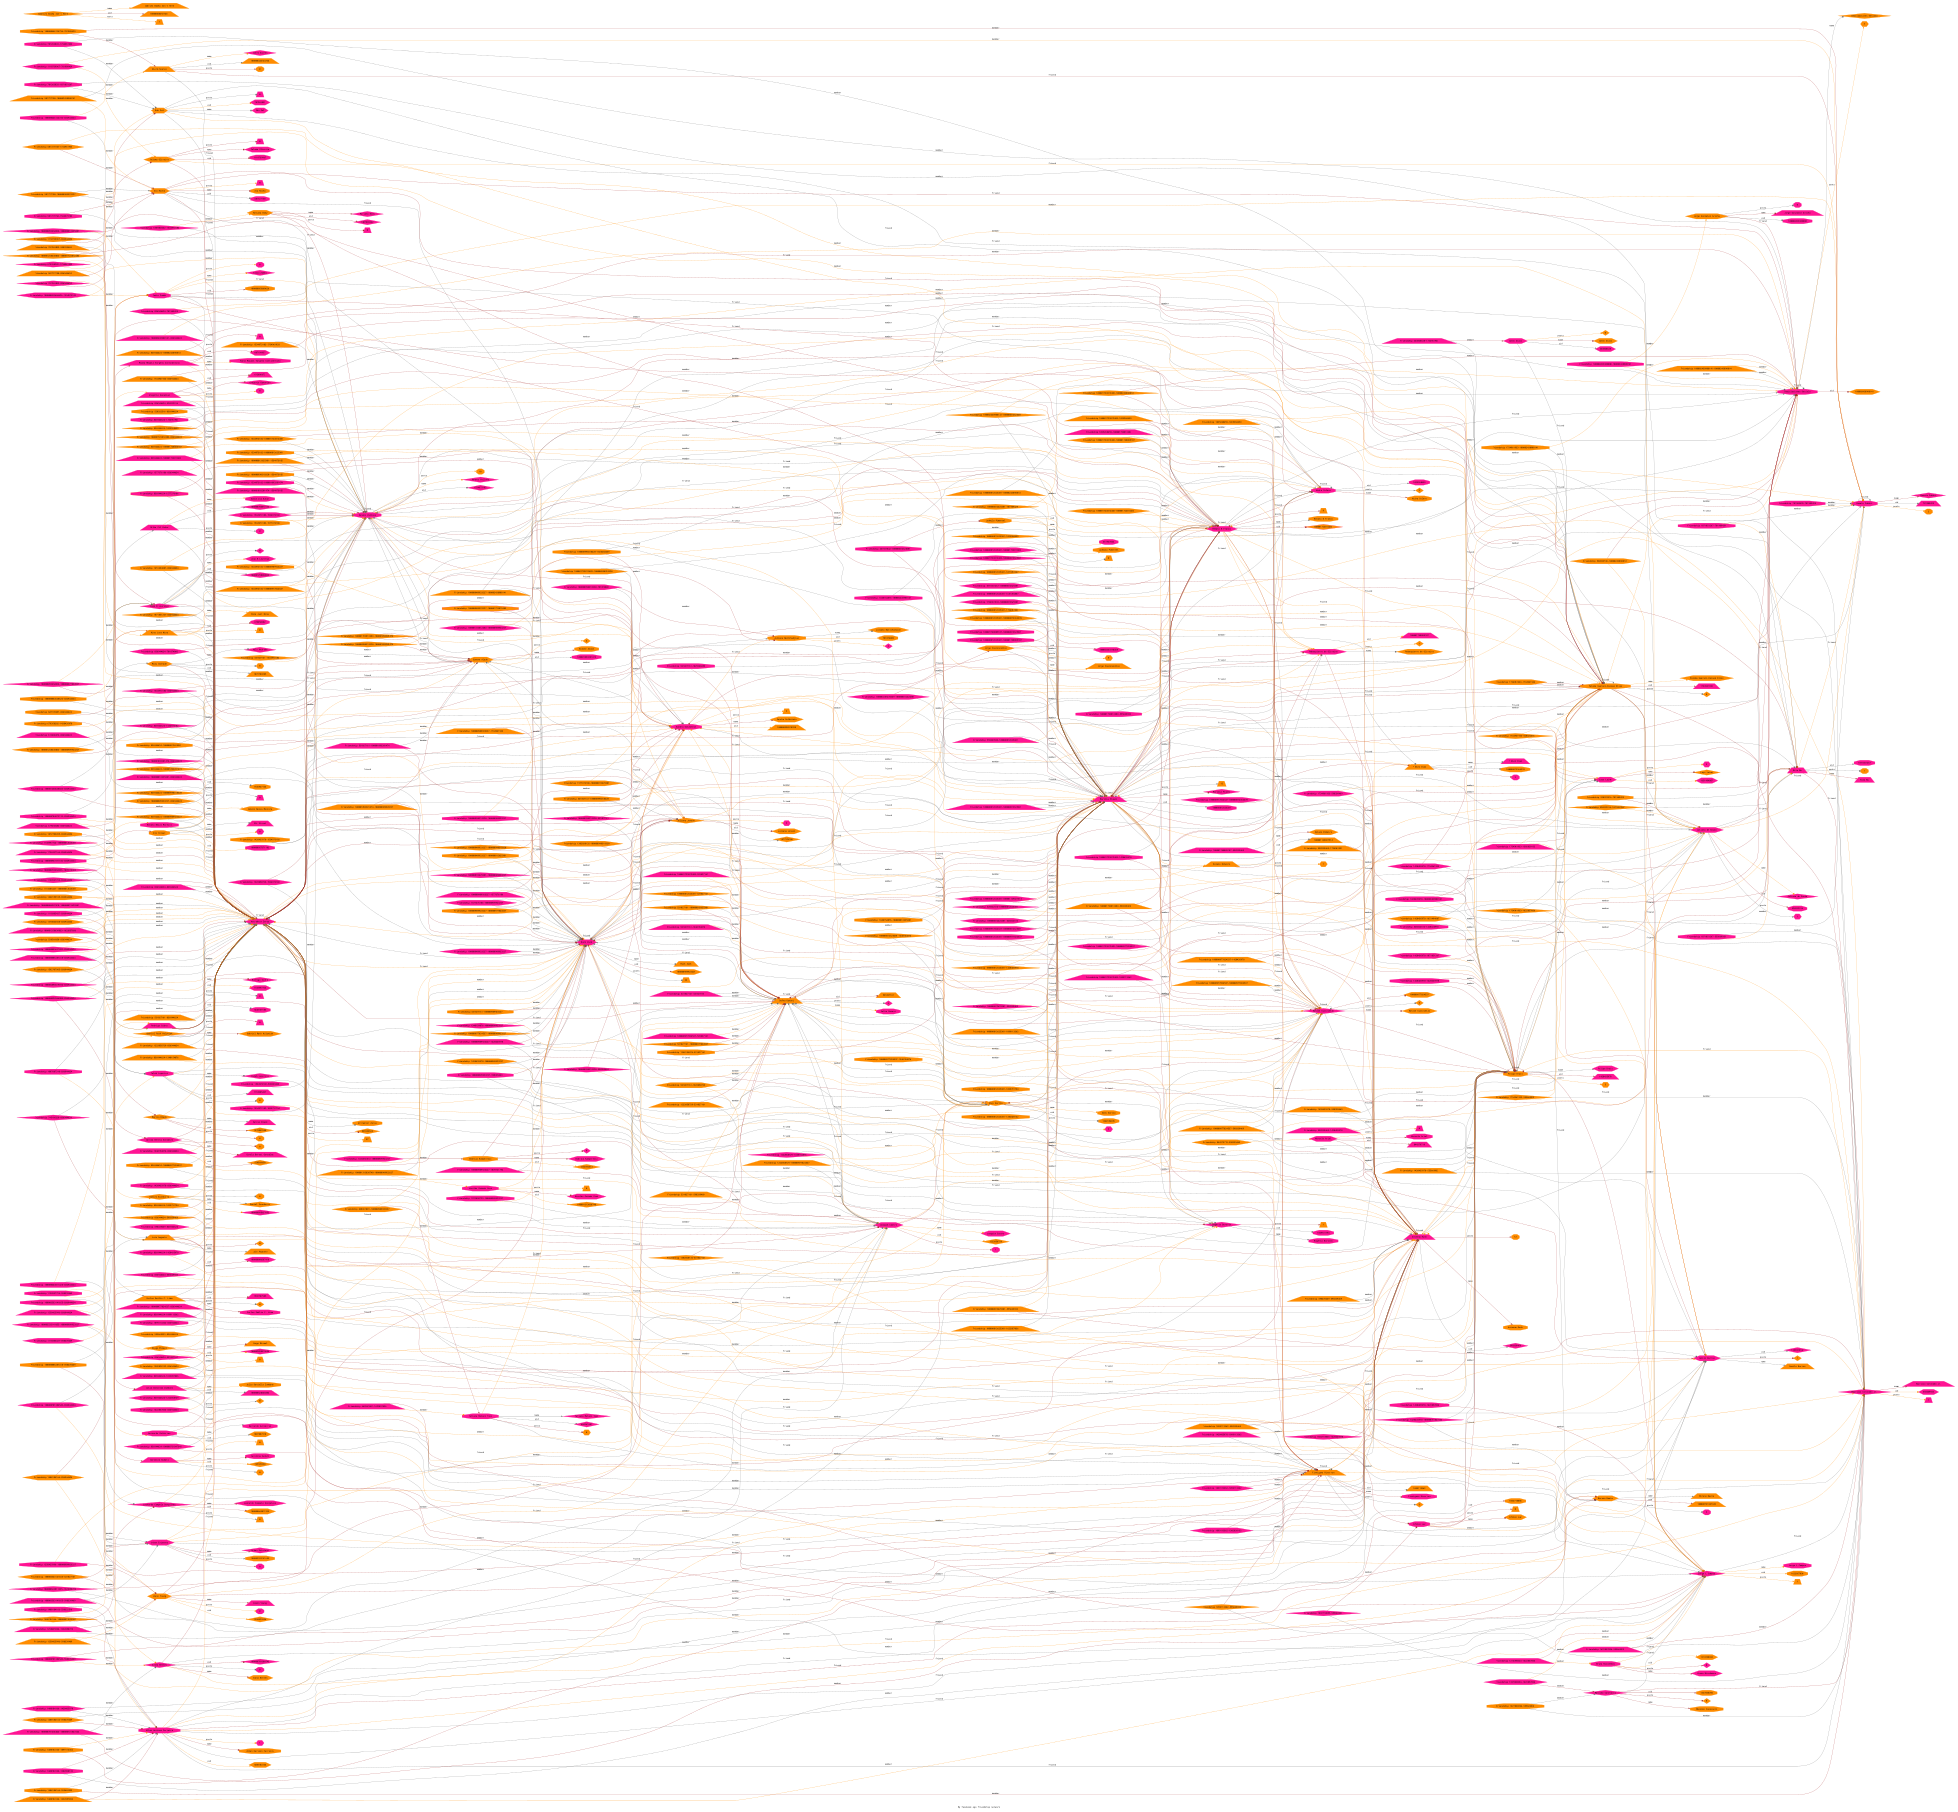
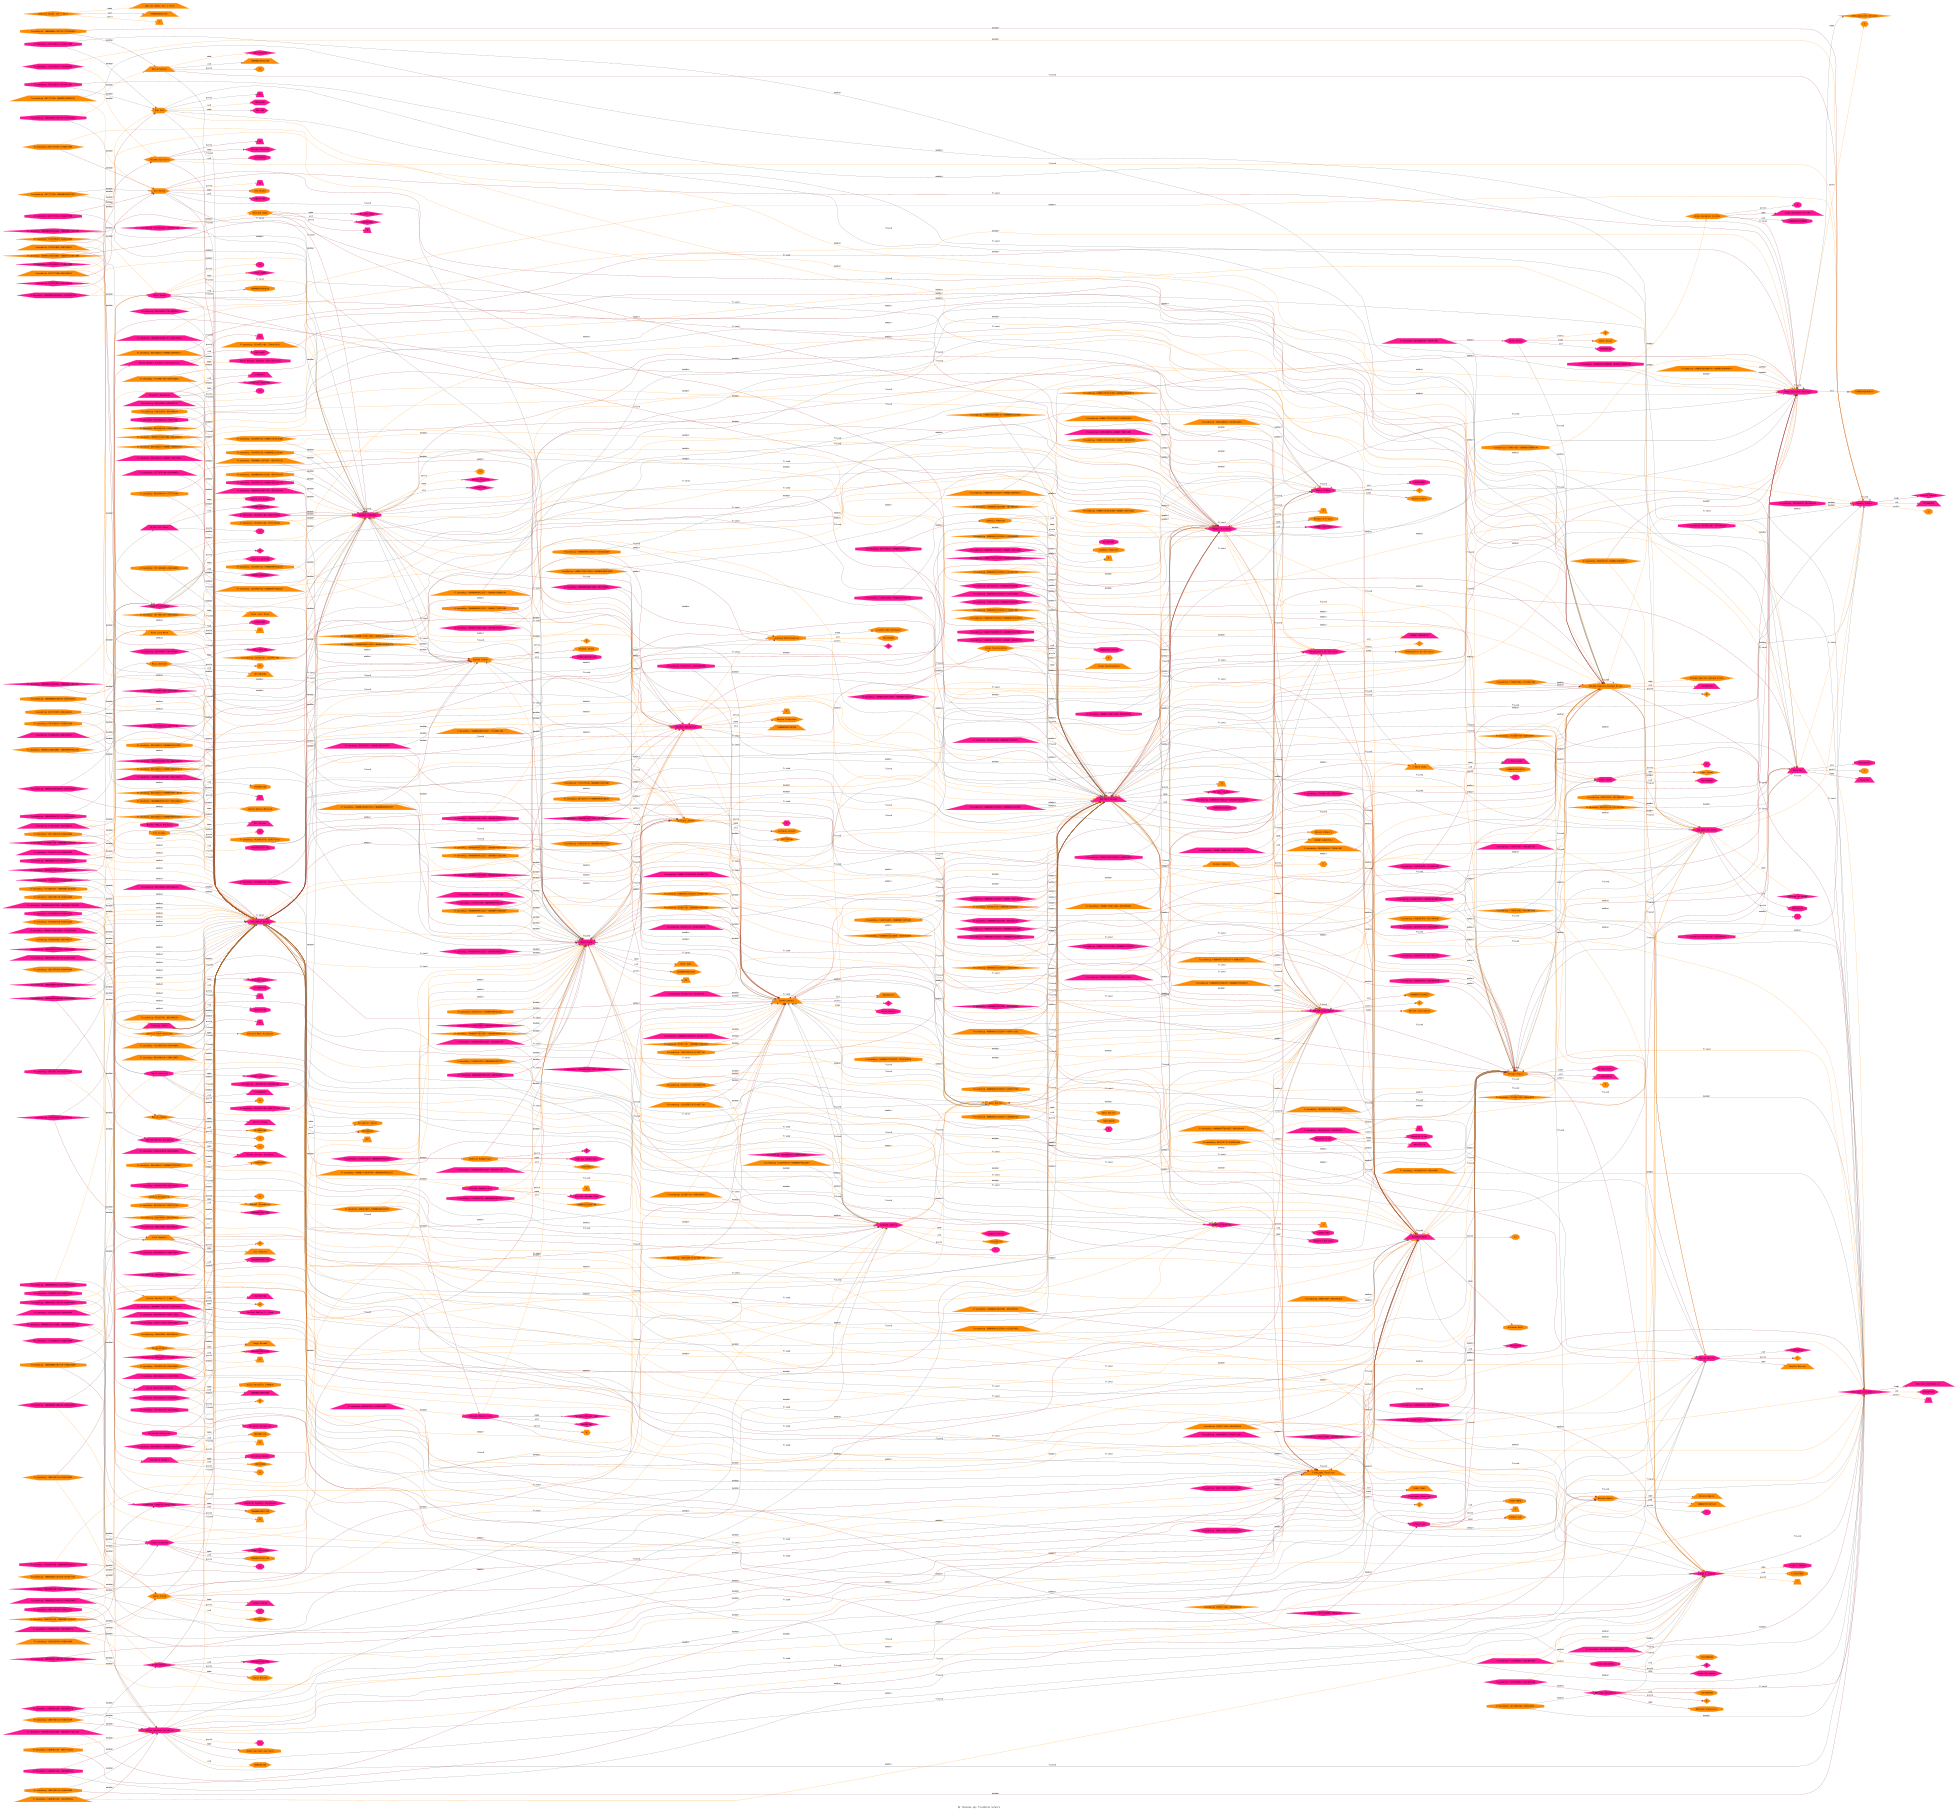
node "Friendship 836944624-1577376186": fillcolor deeppink -> darkorange
node "100001723812483": fillcolor darkorange -> deeppink
node "Friendship 520322516-100000812625301": fillcolor deeppink -> darkorange
